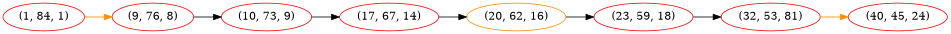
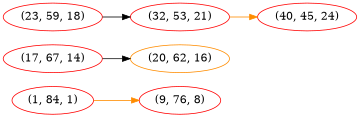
node "(10, 73, 9)": removed
edge "(20, 62, 16)" -> "(23, 59, 18)": removed
node "(32, 53, 81)": label "(32, 53, 81)" -> "(32, 53, 21)"
